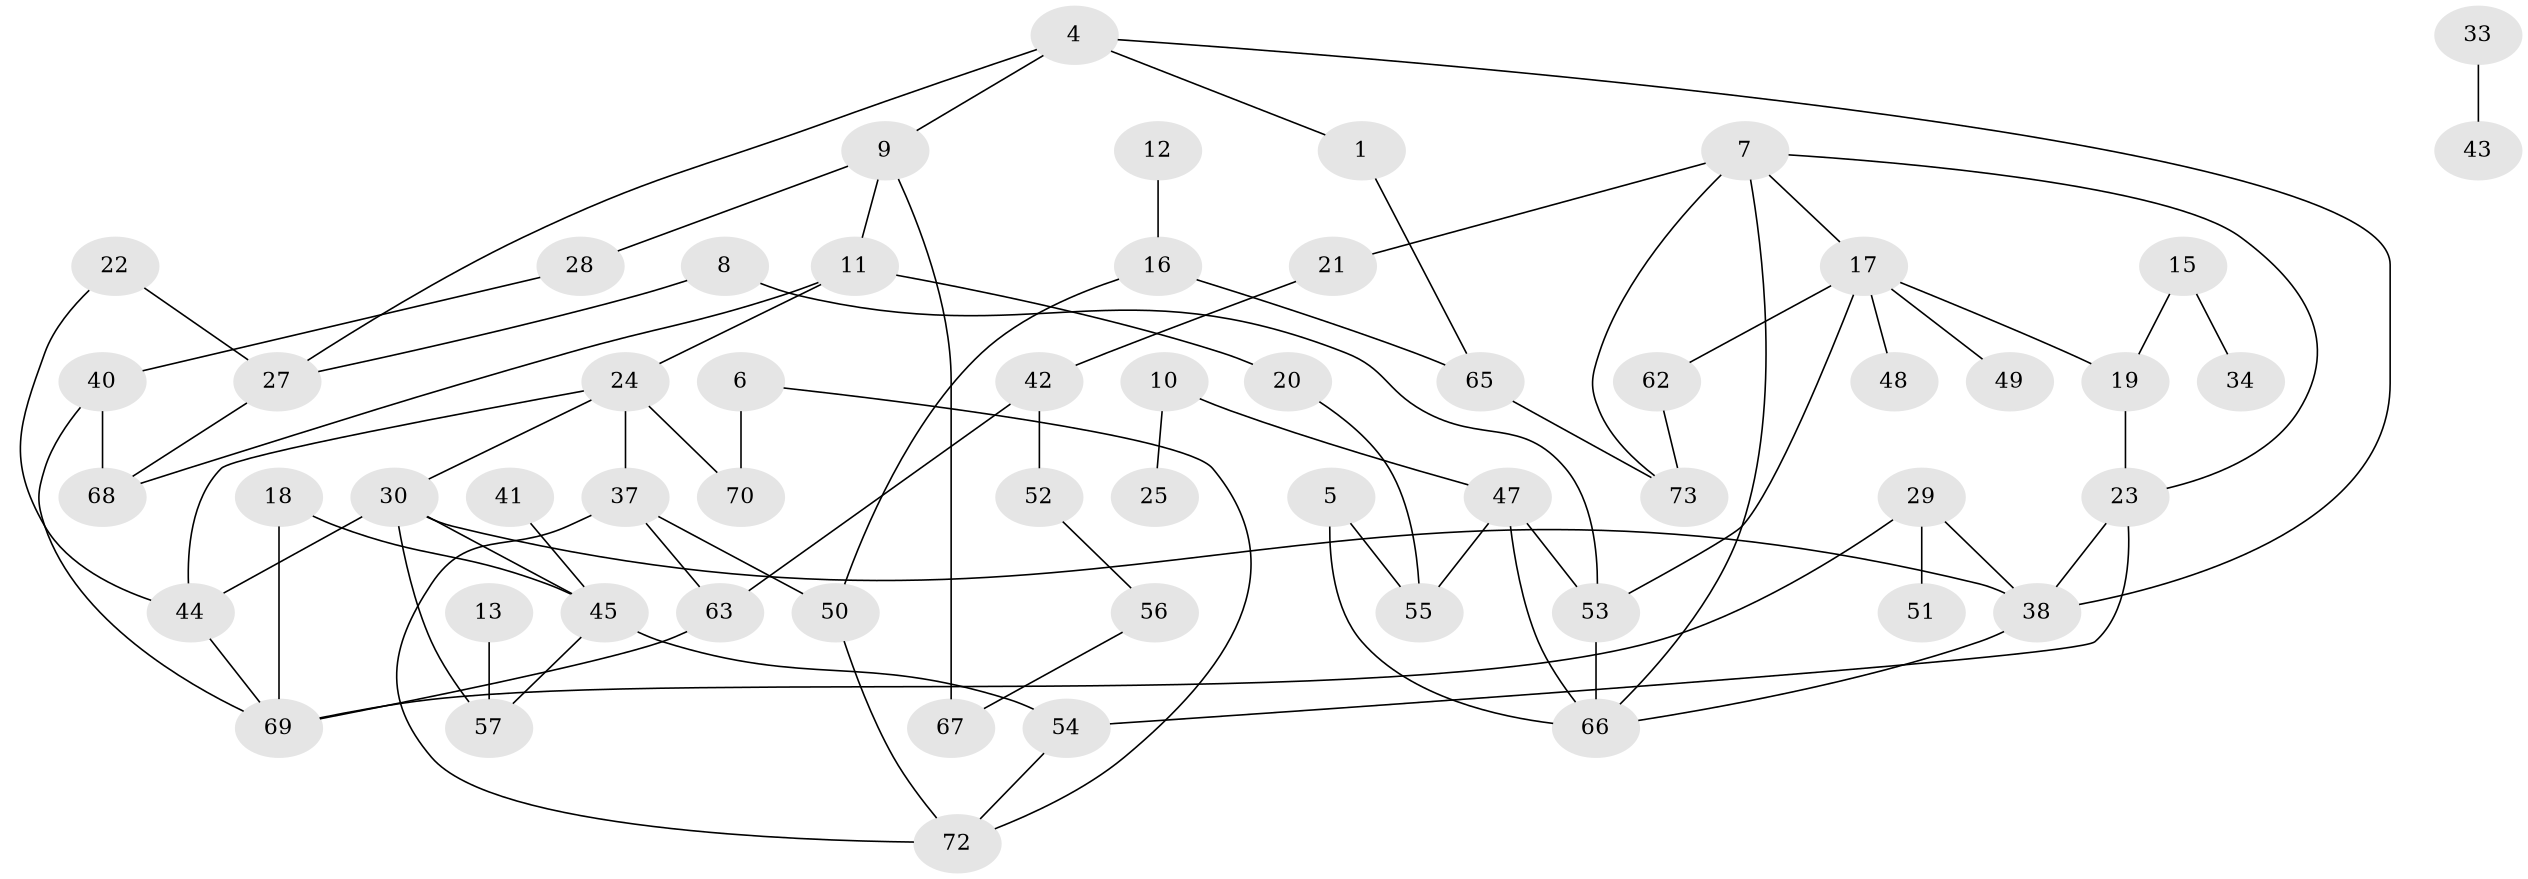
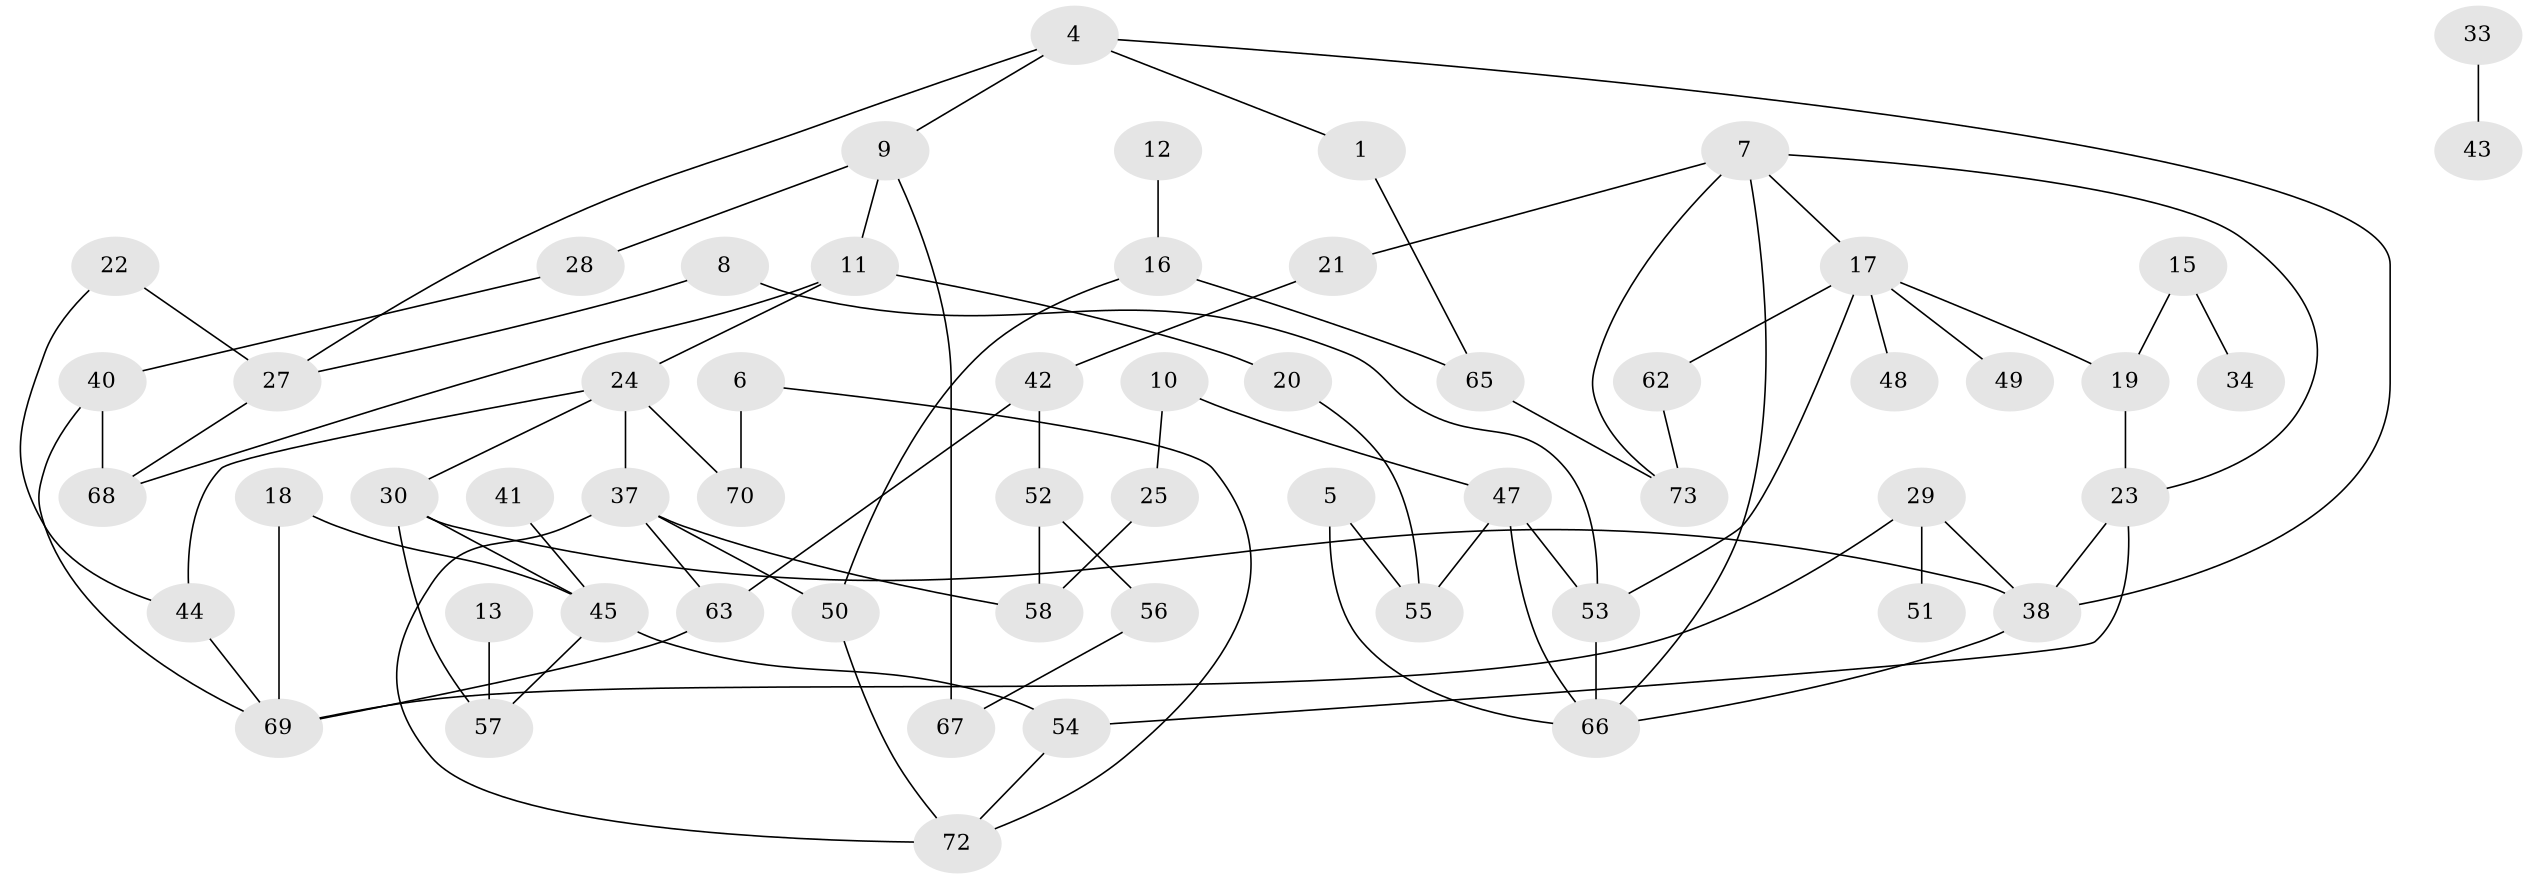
edge "30" -- "44": removed
node "58": added
